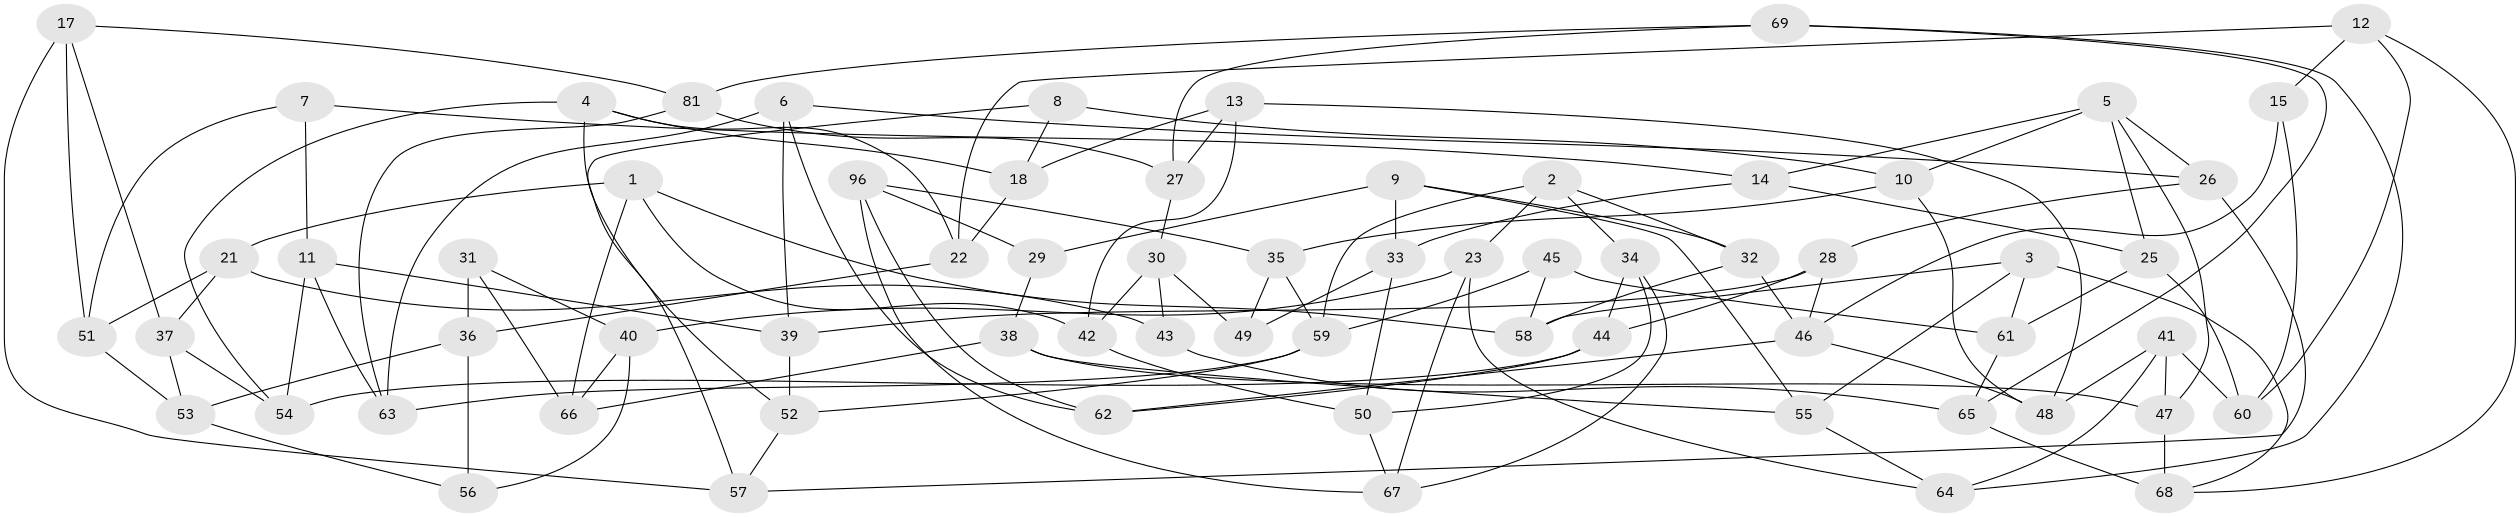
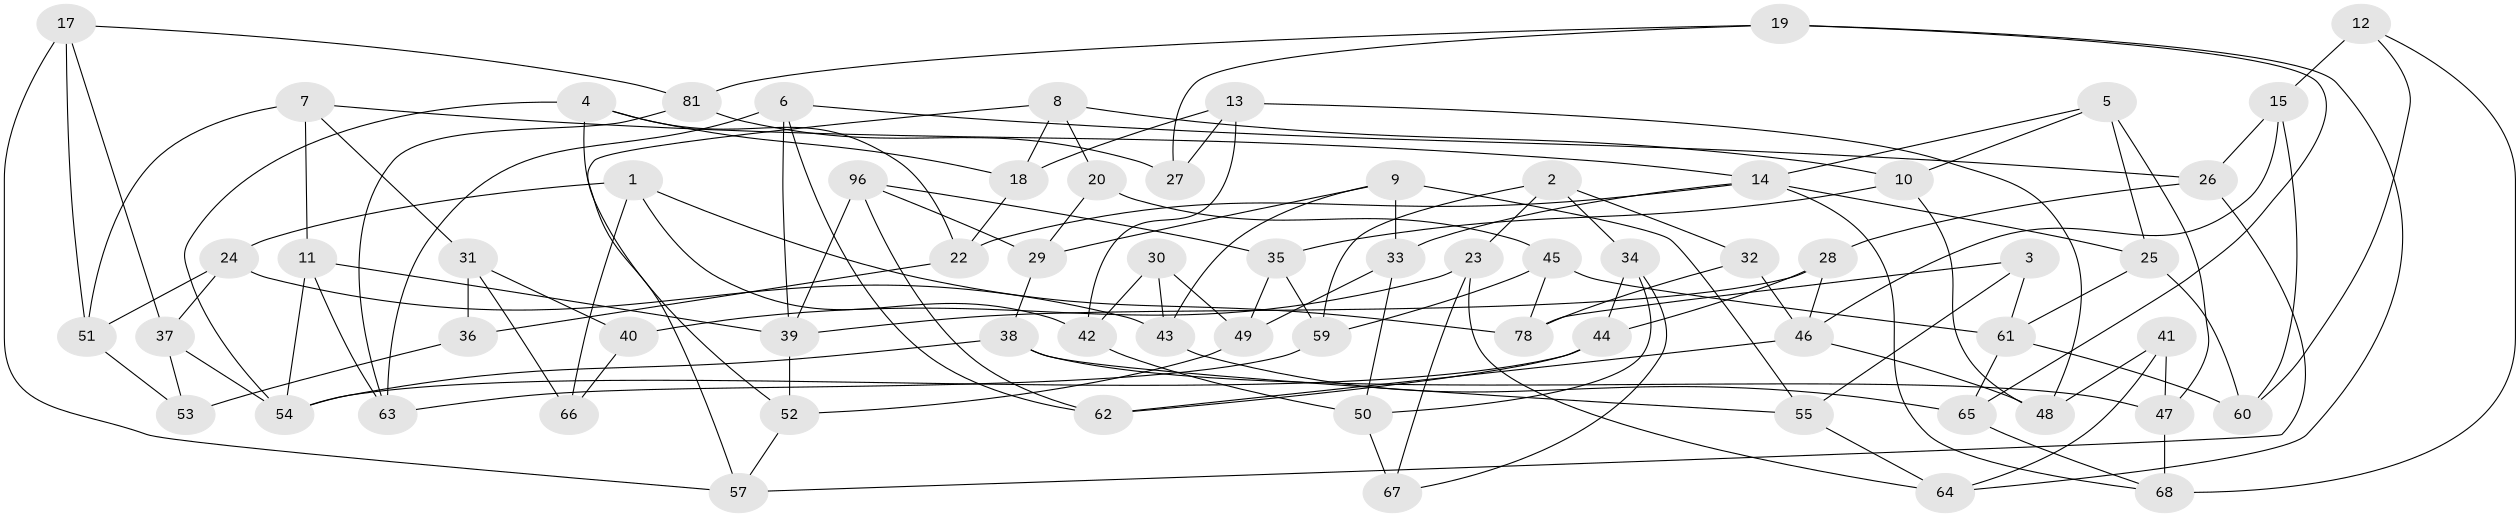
node "69": label "69" -> "19"
edge "12" -- "22": now "14" -- "22"
edge "5" -- "26": now "15" -- "26"
node "20": added
edge "7" -- "31": added
edge "27" -- "30": removed
edge "9" -- "32": now "9" -- "43"
node "21": label "21" -> "24"
node "58": label "58" -> "78"
edge "3" -- "68": now "14" -- "68"
edge "38" -- "66": now "38" -- "54"
edge "41" -- "60": now "61" -- "60"
edge "59" -- "52": now "49" -- "52"
edge "96" -- "67": now "96" -- "39"
node "56": removed
